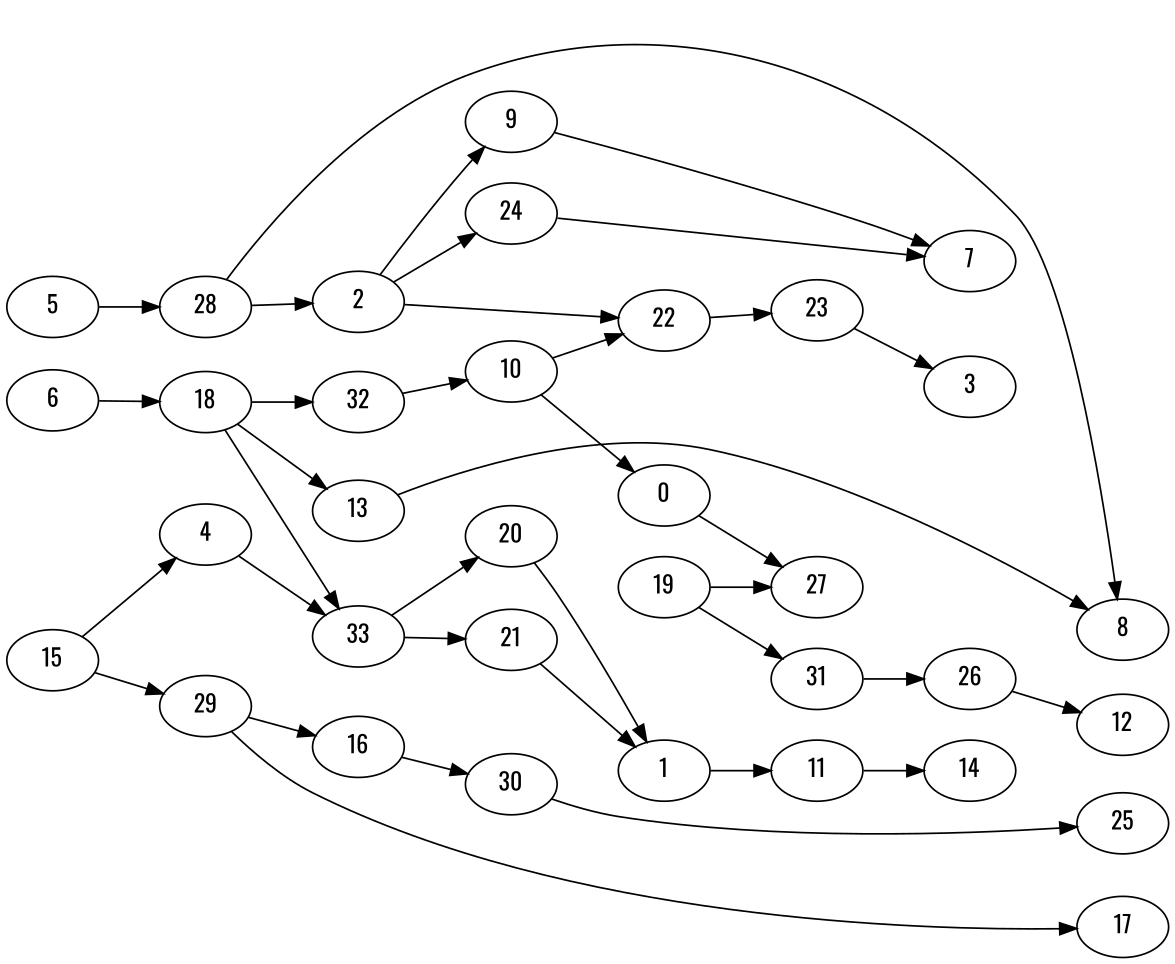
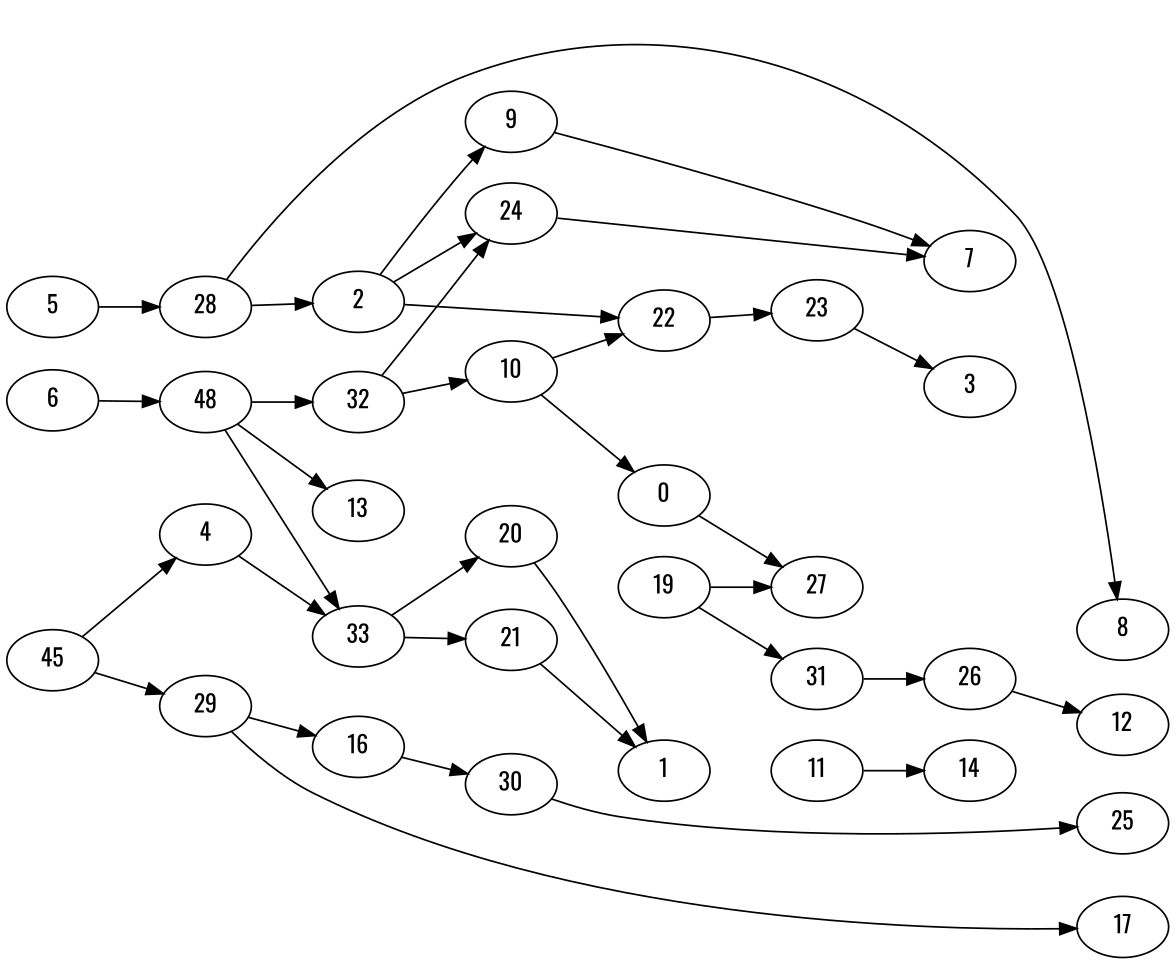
edge "32" -> "24": added
node "18": label "18" -> "48"
edge "13" -> "8": removed
node "15": label "15" -> "45"
edge "1" -> "11": removed
